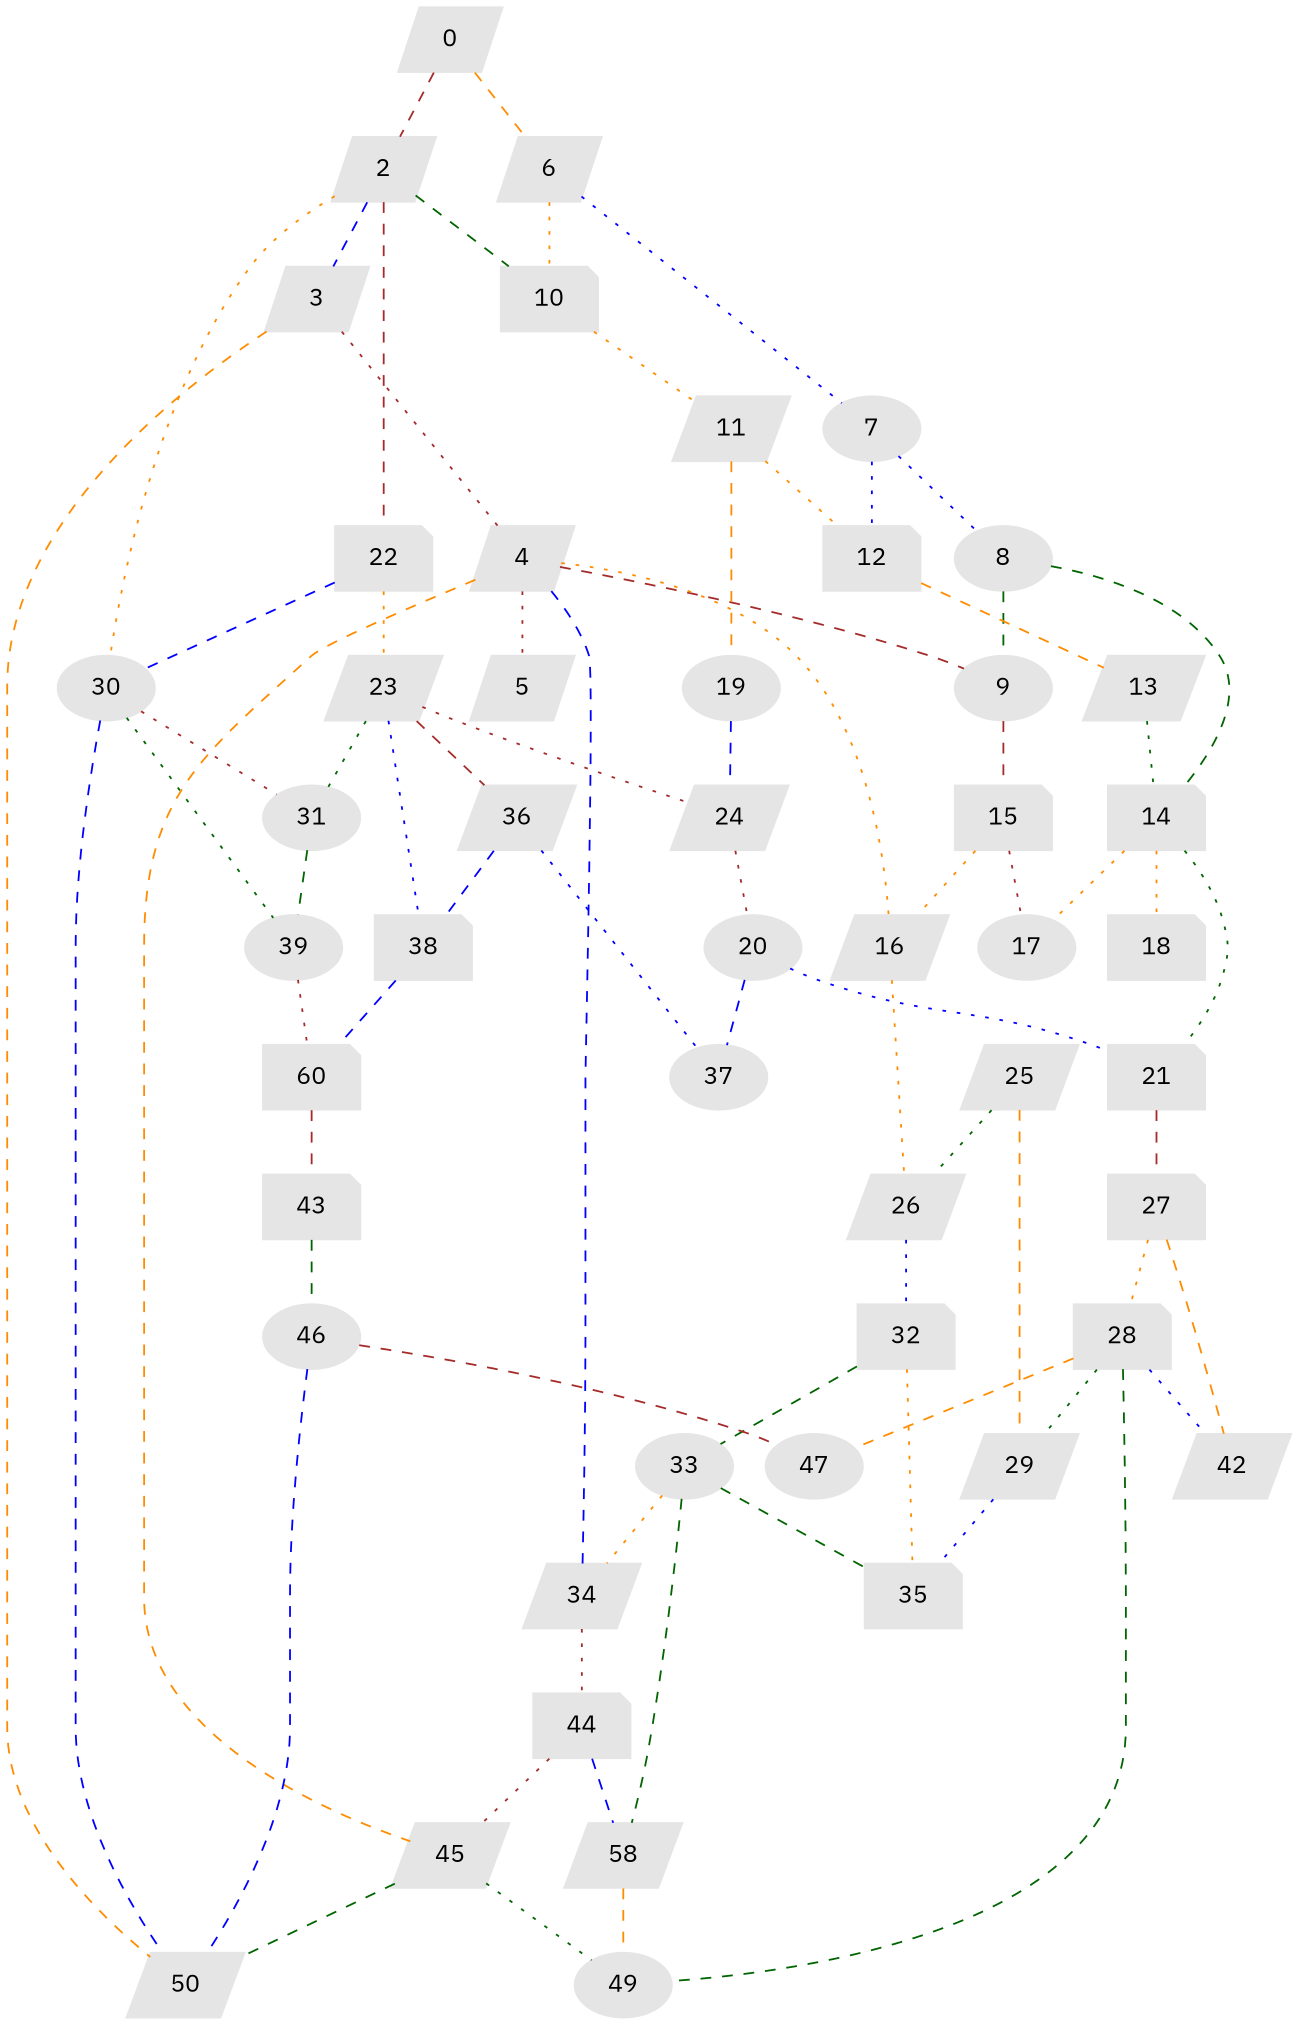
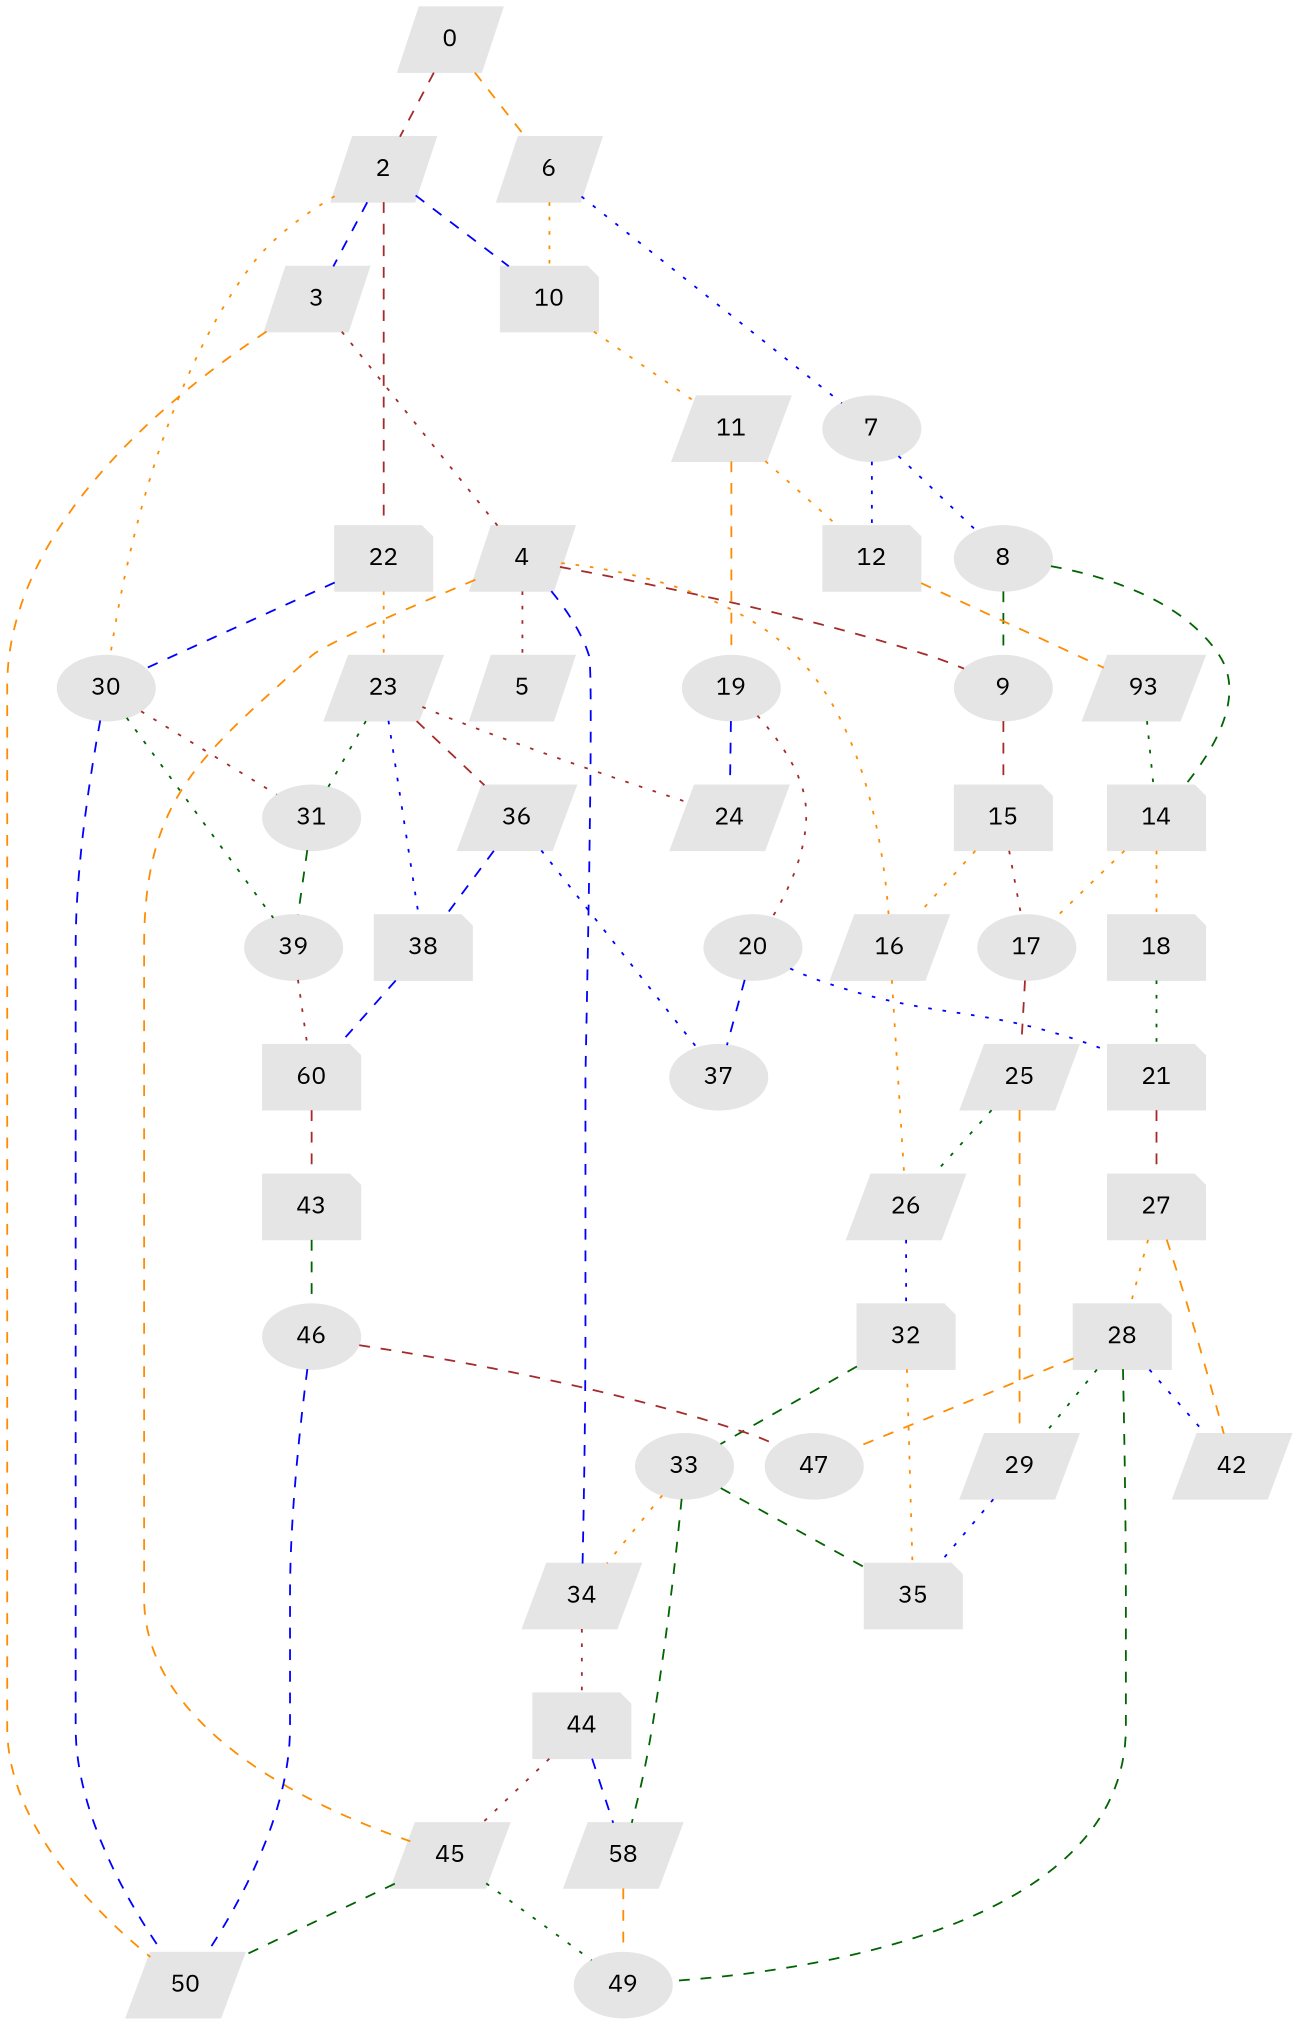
edge "2" -- "10": color darkgreen -> blue
node "13": label "13" -> "93"
edge "24" -- "20": now "19" -- "20"
edge "14" -- "21": now "18" -- "21"
edge "17" -- "25": added
